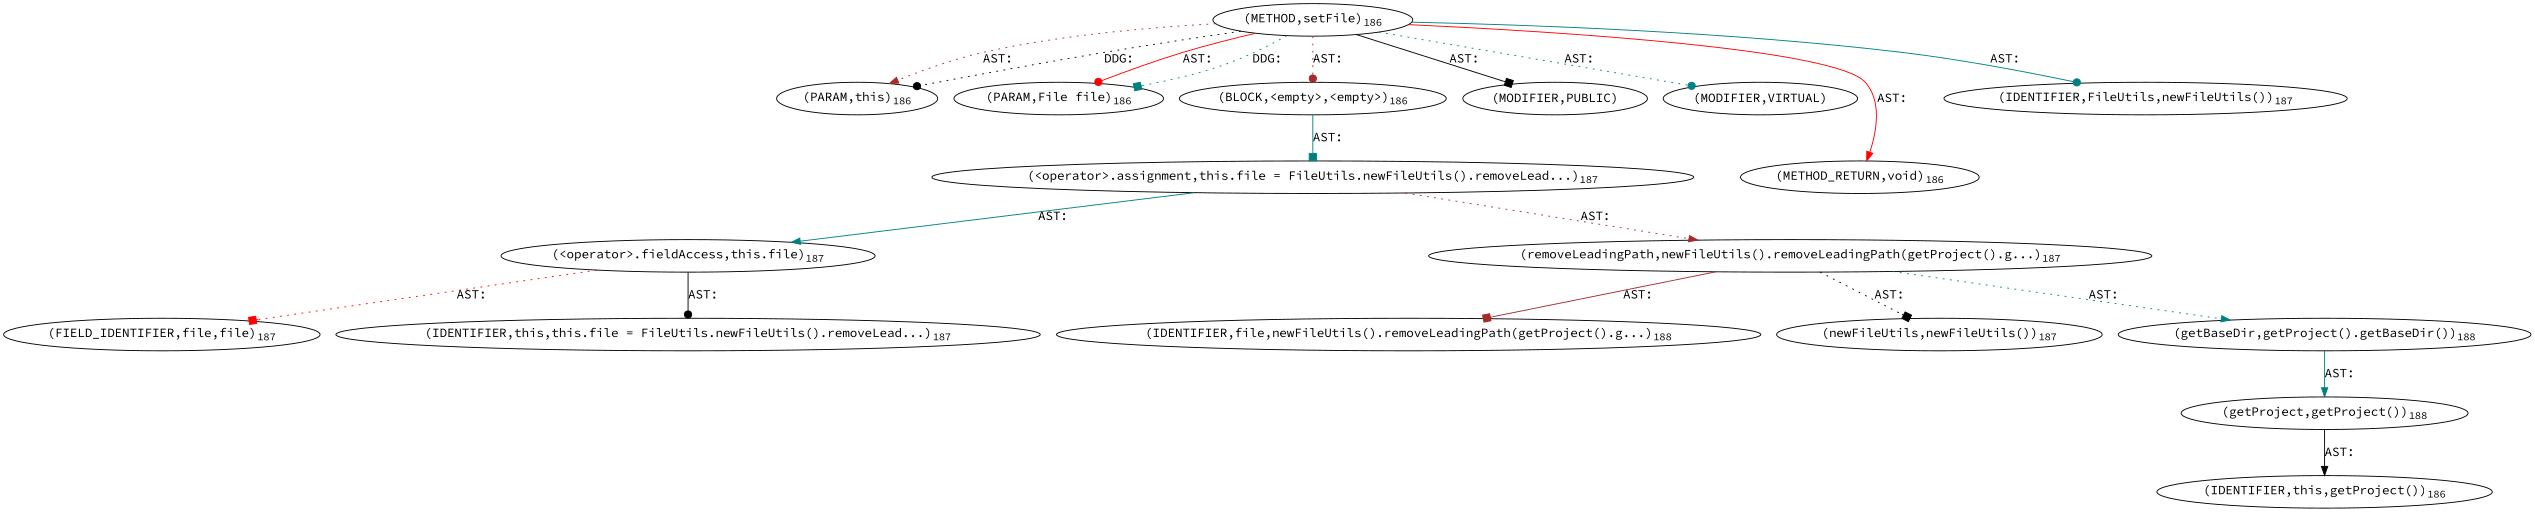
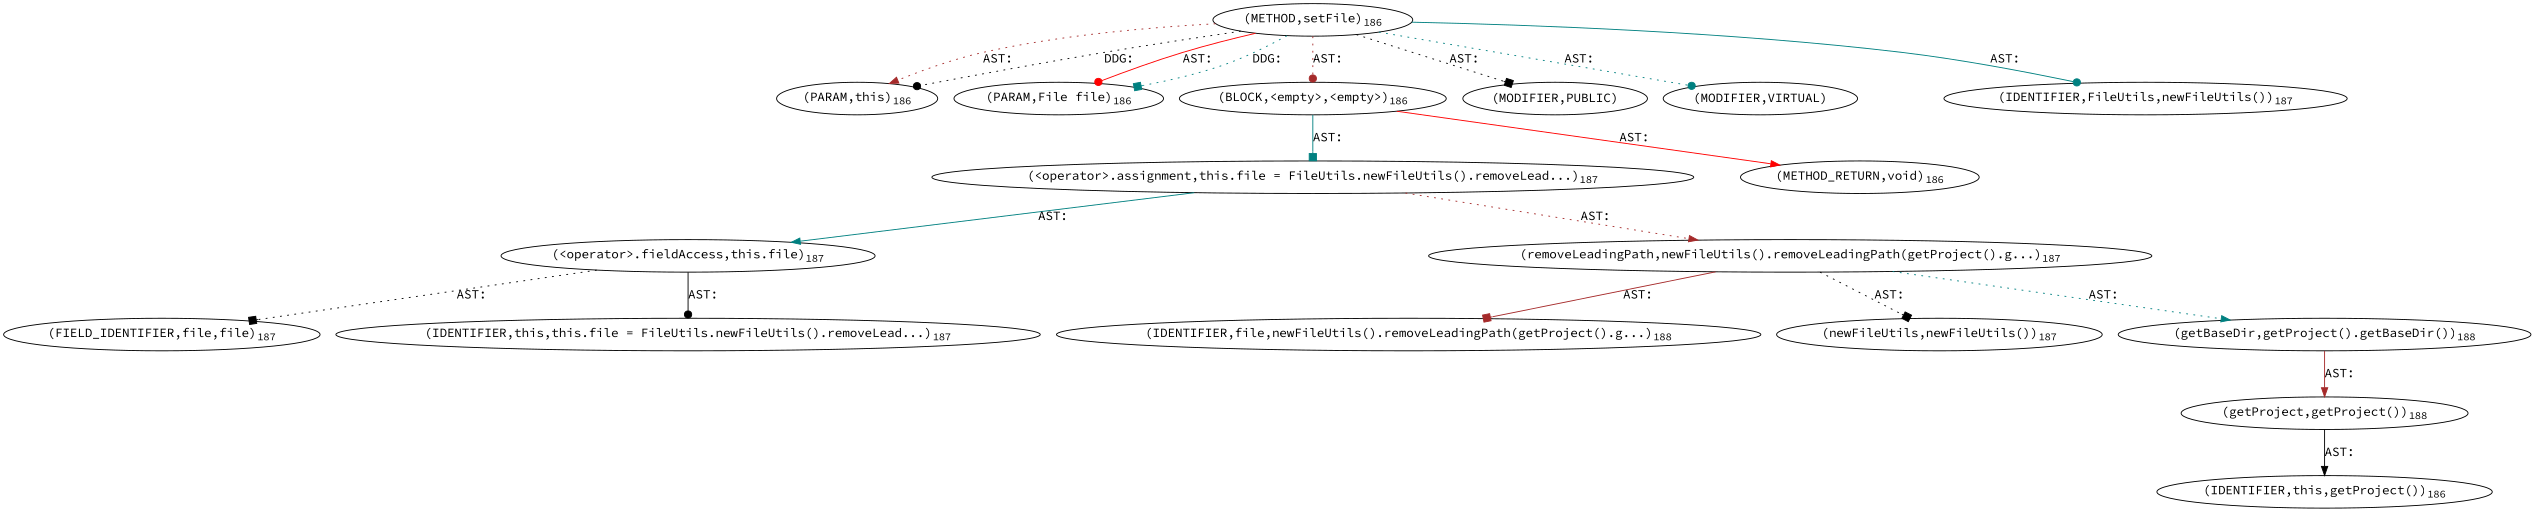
edge "(METHOD,setFile)" -> "(METHOD_RETURN,void)": now "(BLOCK,<empty>,<empty>)" -> "(METHOD_RETURN,void)"
edge "(METHOD,setFile)" -> "(MODIFIER,PUBLIC)": style solid -> dotted
edge "(<operator>.fieldAccess,this.file)" -> "(FIELD_IDENTIFIER,file,file)": color red -> black
edge "(getBaseDir,getProject().getBaseDir())" -> "(getProject,getProject())": color teal -> brown
